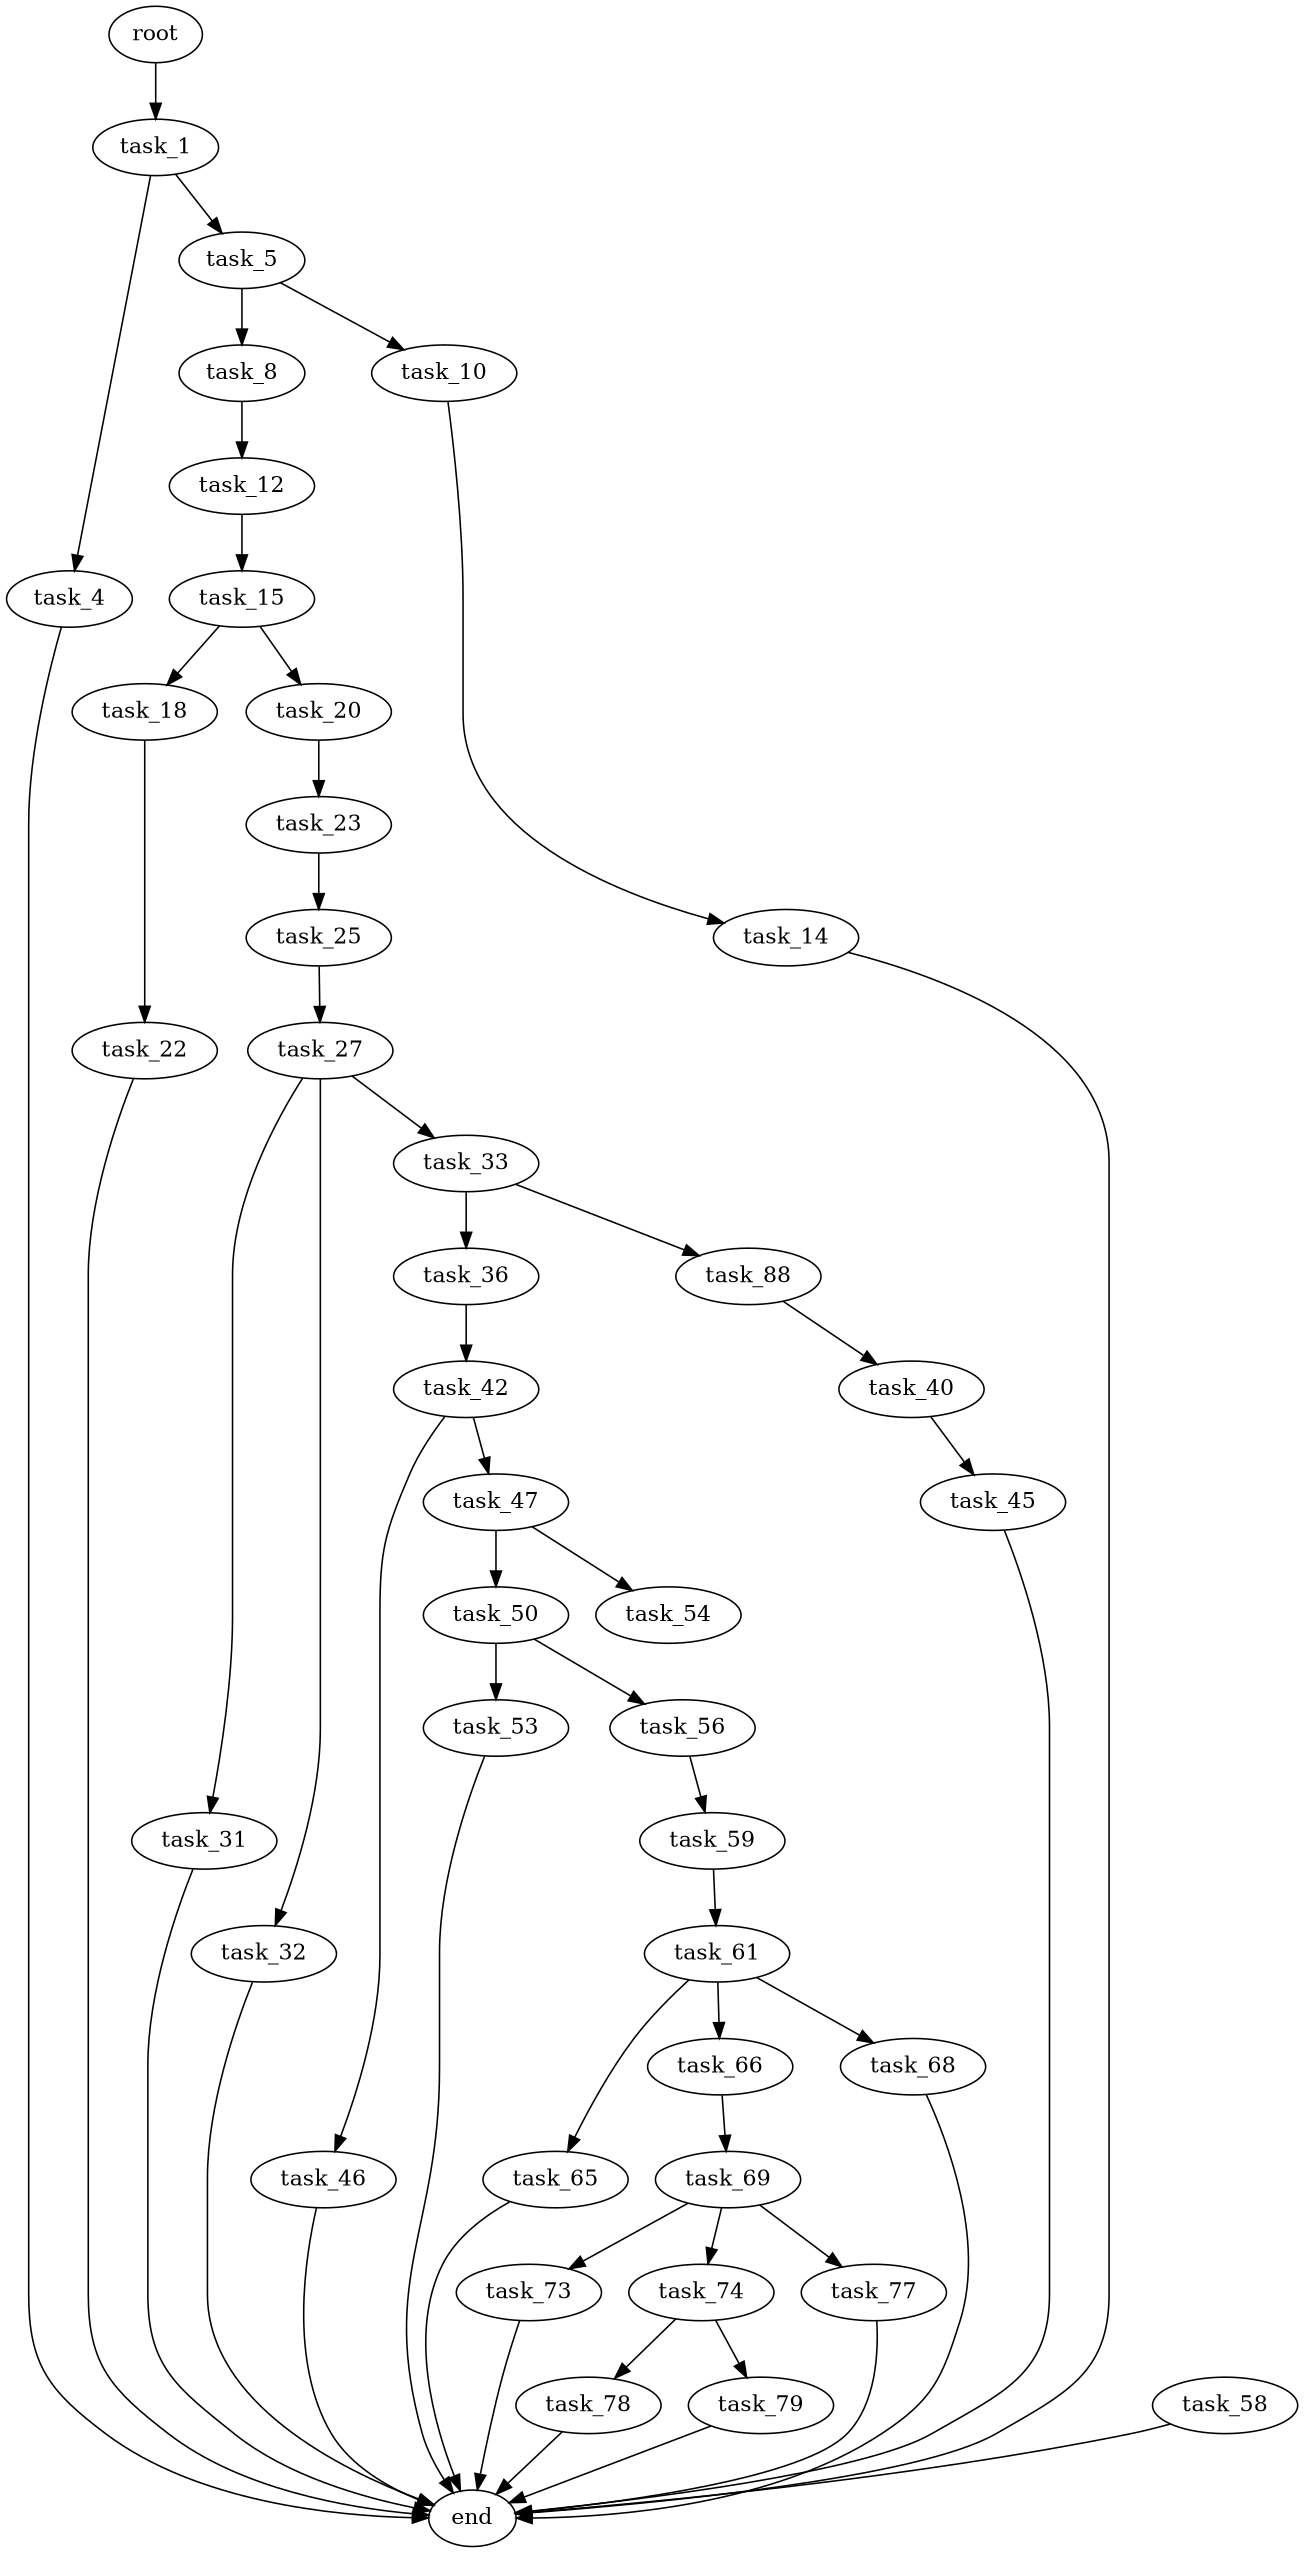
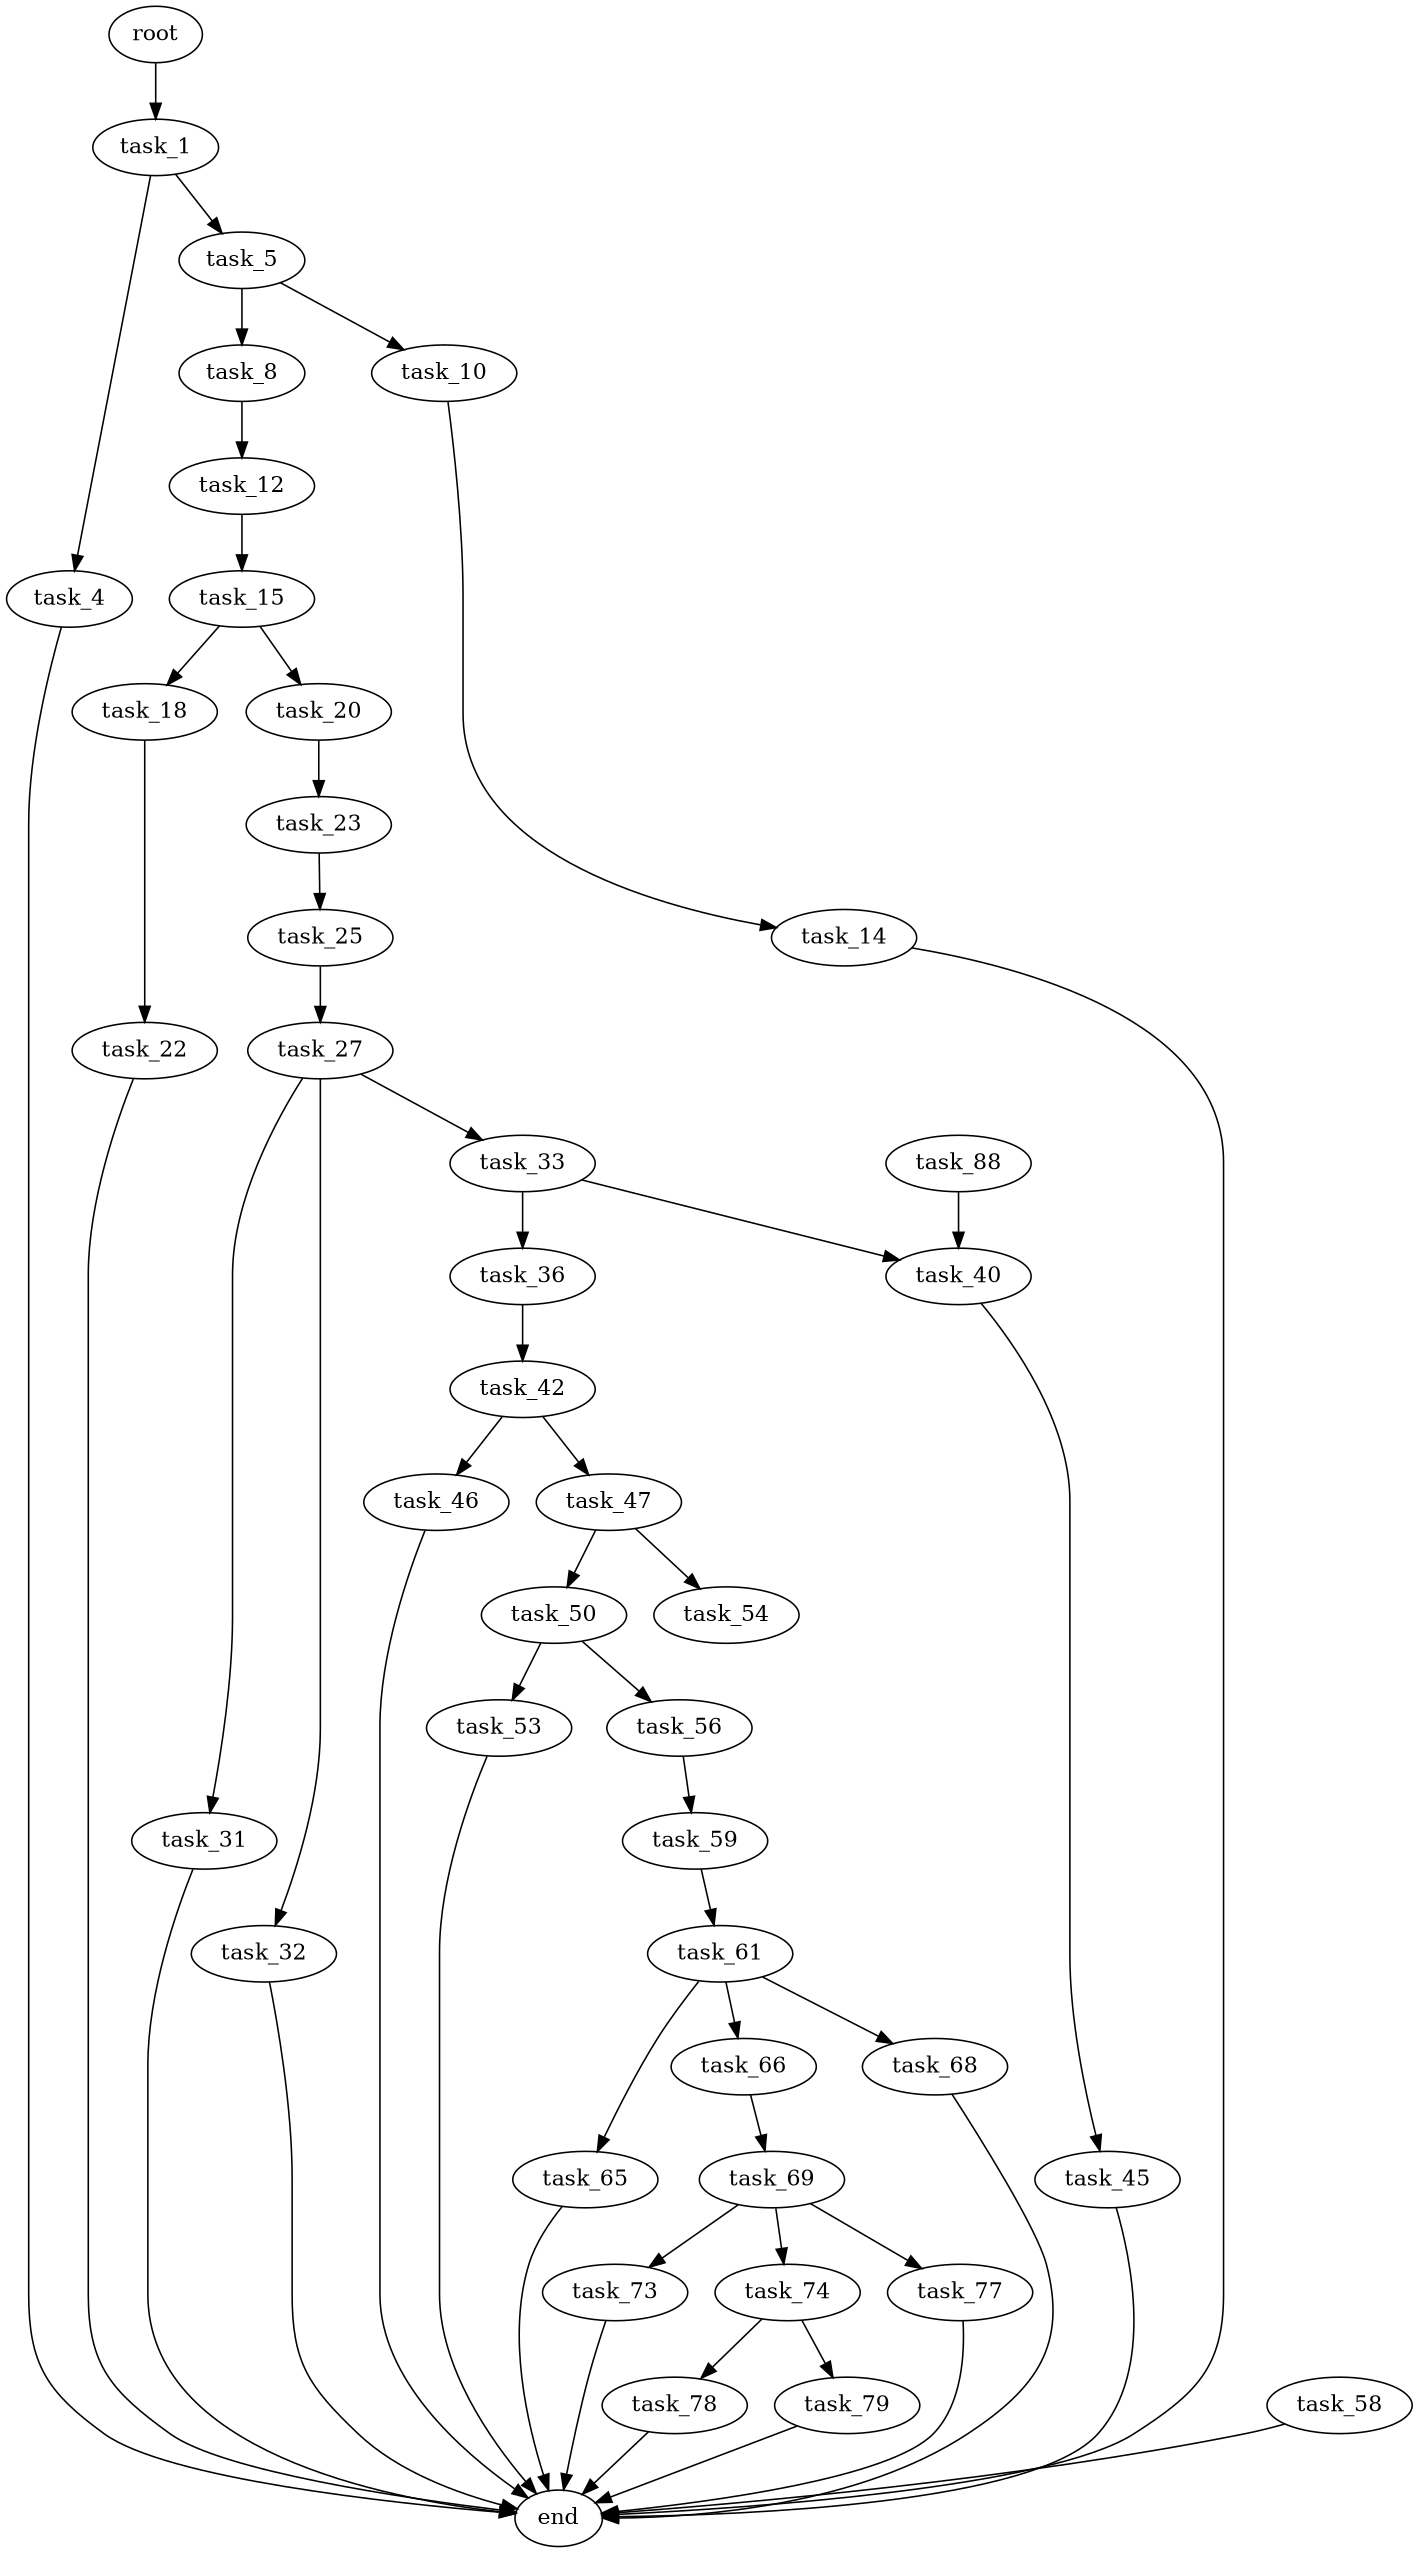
edge "task_33" -> "task_88": now "task_33" -> "task_40"
